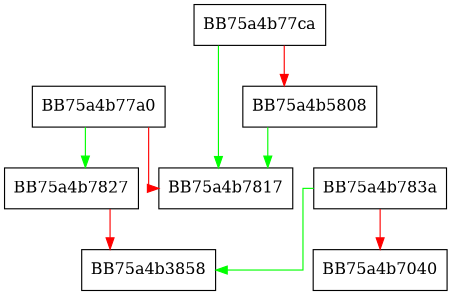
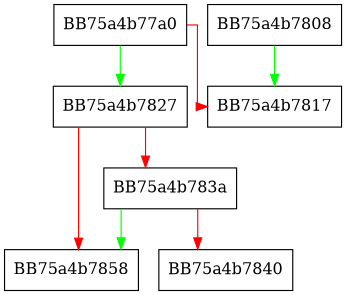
node "BB75a4b77ca": removed
node "BB75a4b5808": label "BB75a4b5808" -> "BB75a4b7808"
edge "BB75a4b7827" -> "BB75a4b783a": added
node "BB75a4b3858": label "BB75a4b3858" -> "BB75a4b7858"
node "BB75a4b7040": label "BB75a4b7040" -> "BB75a4b7840"
